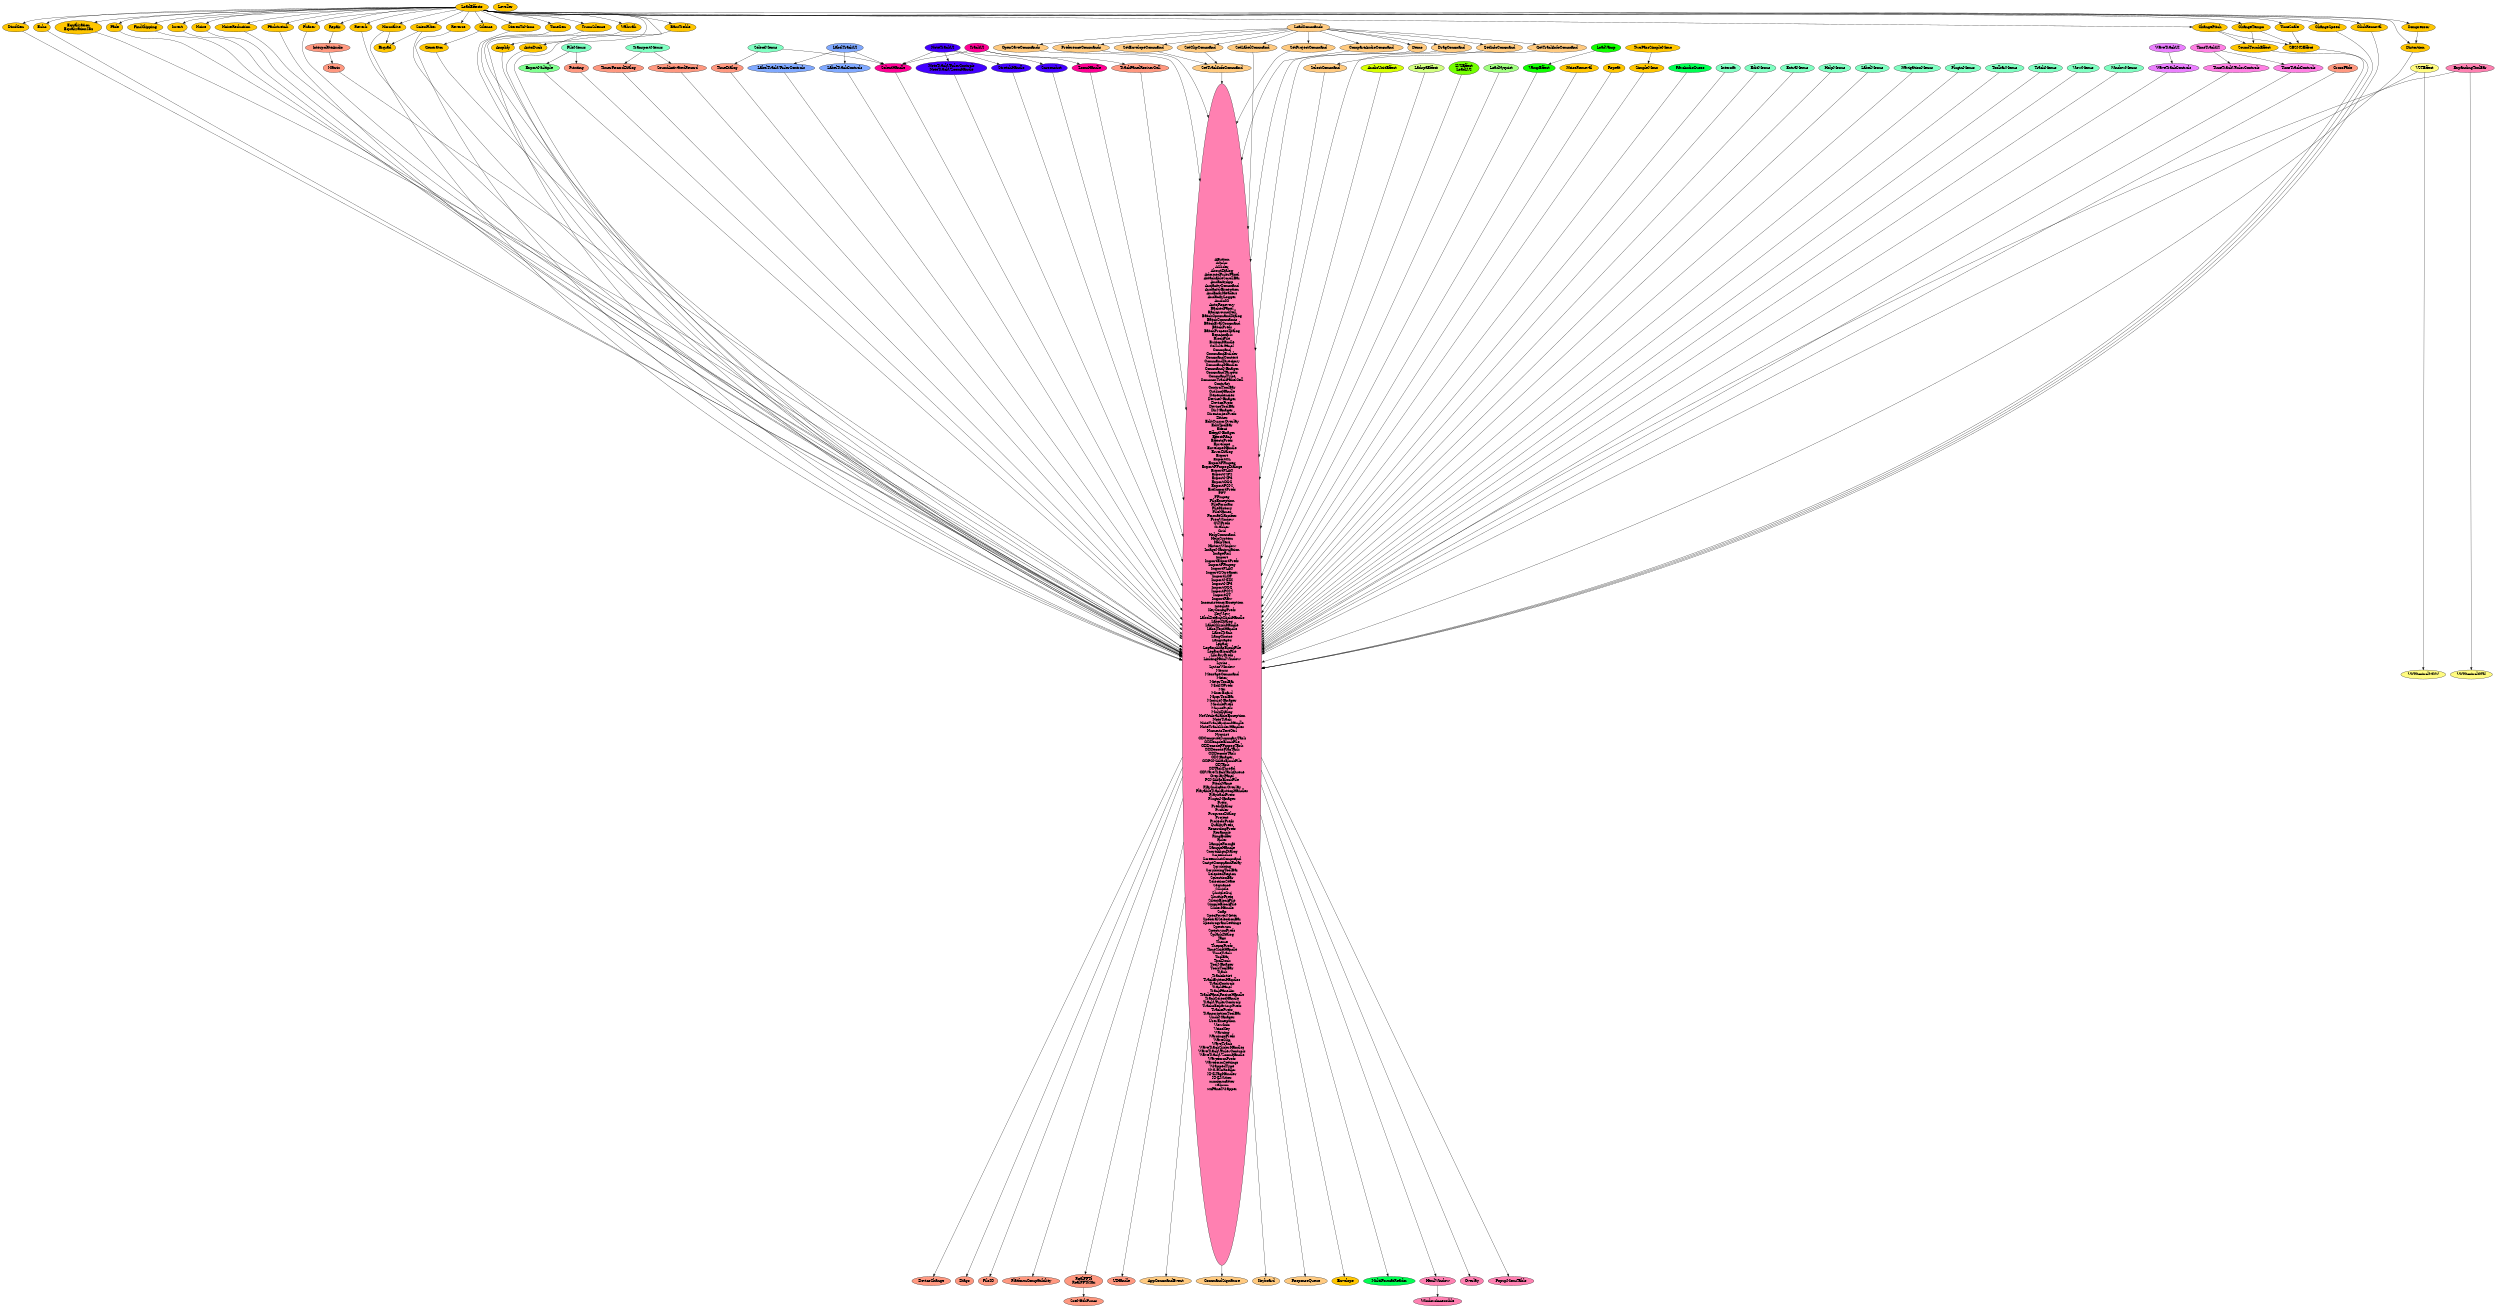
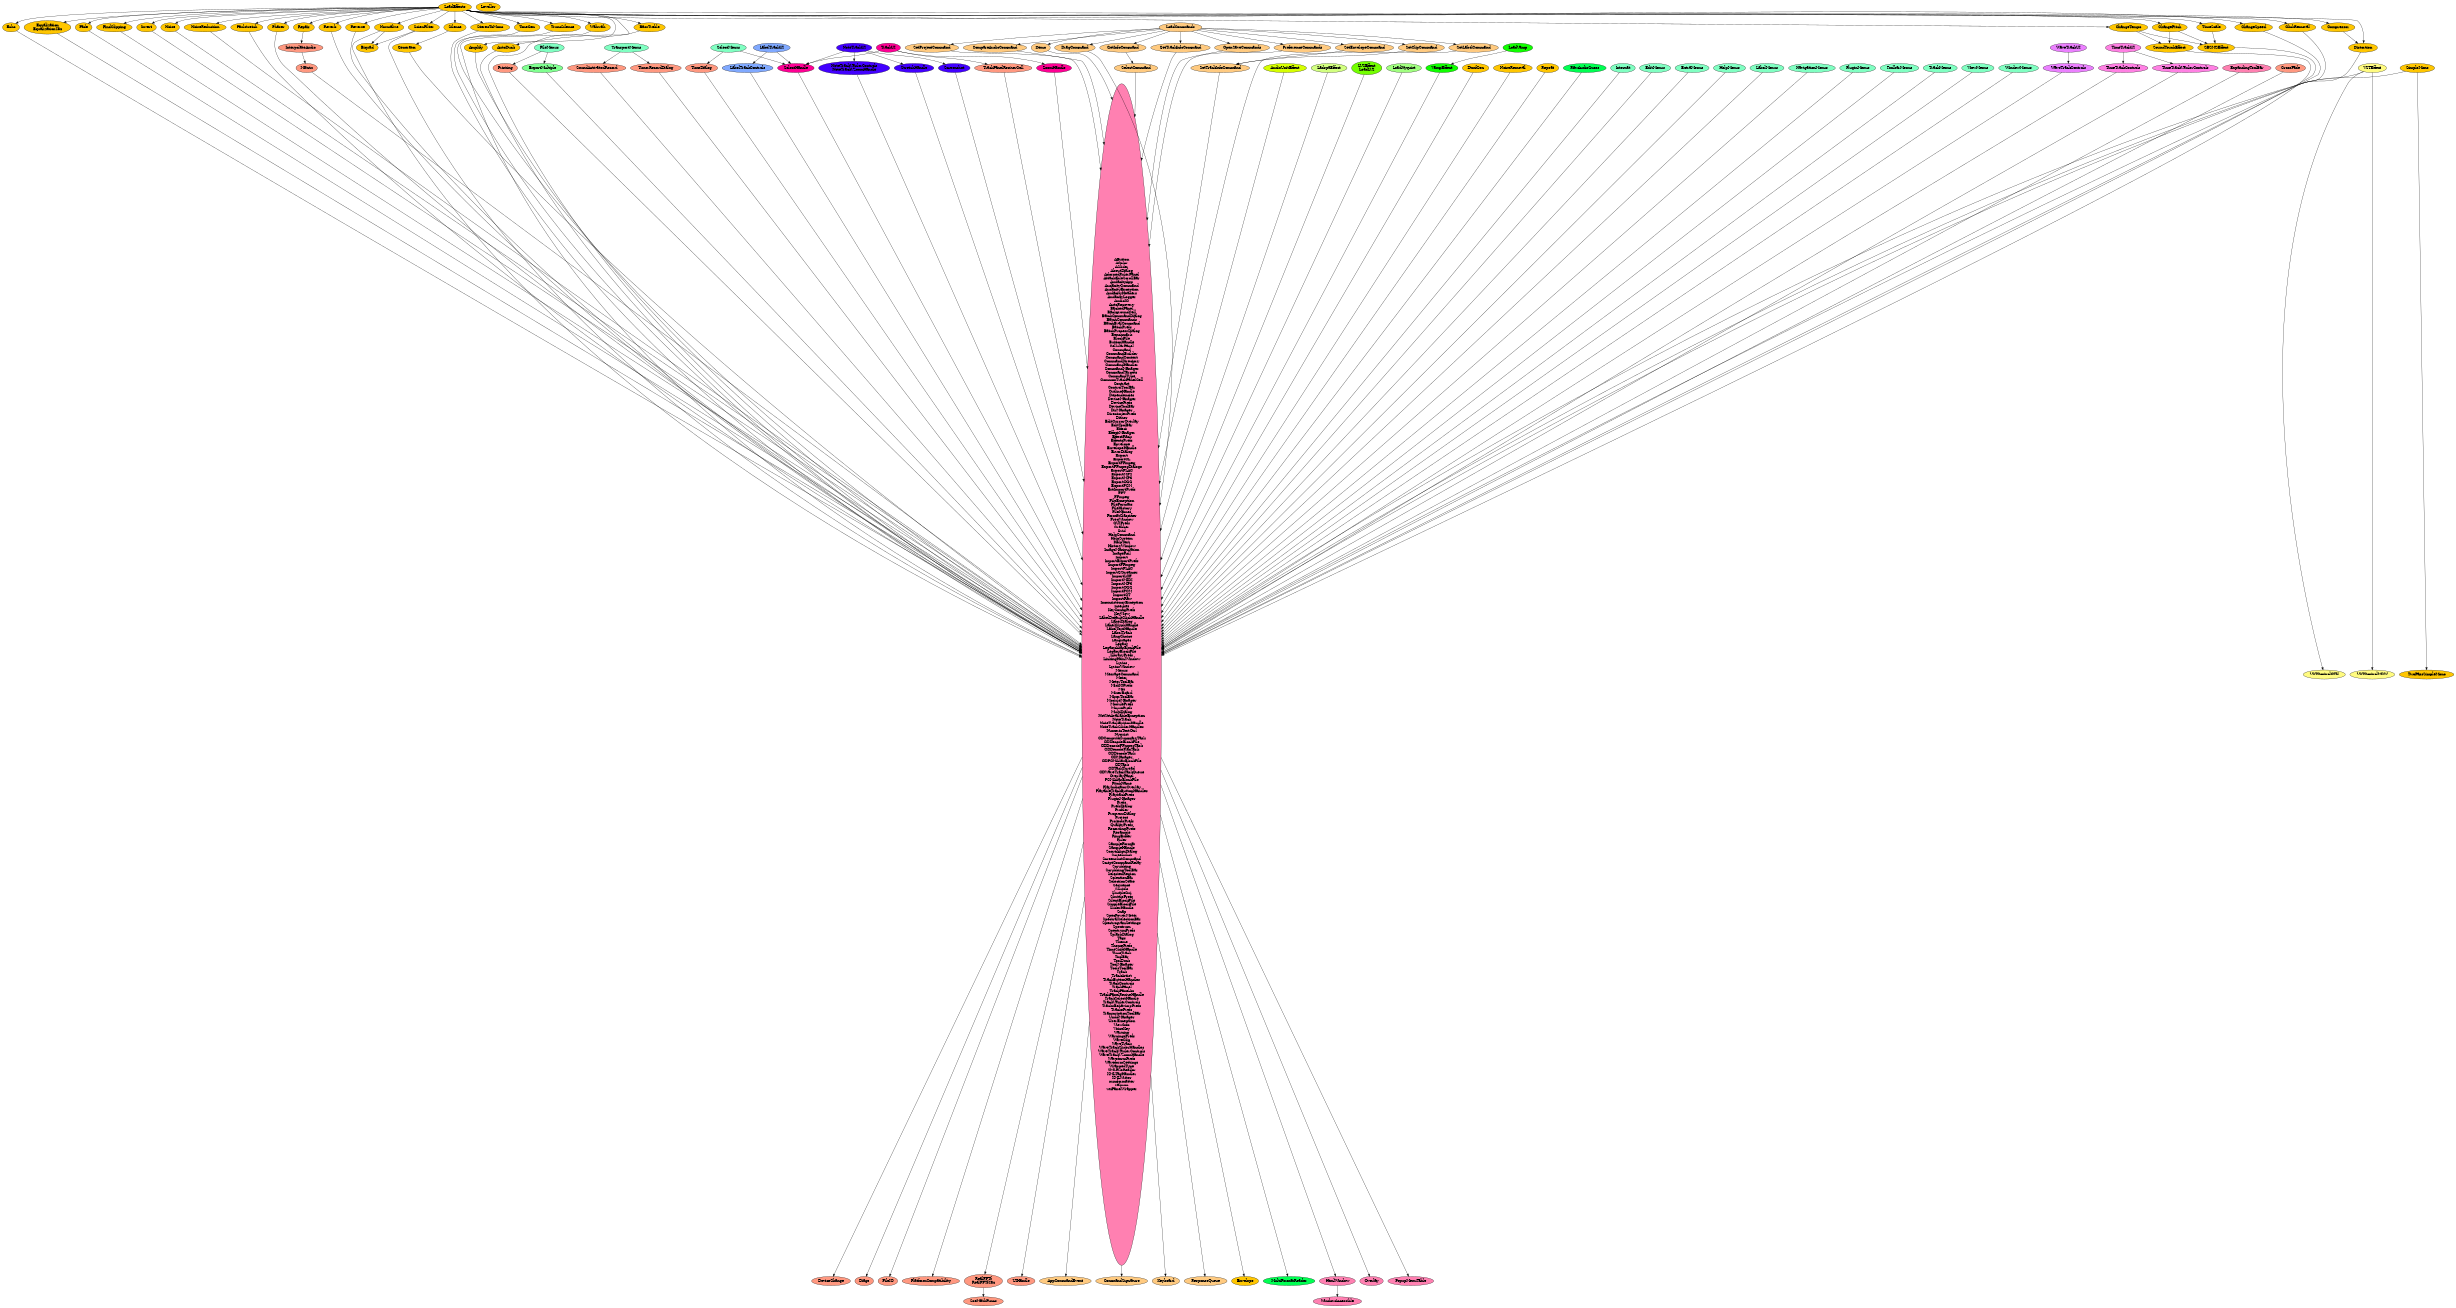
edge "LoadEffects" -> "DtmfGen": removed
edge "TwoPassSimpleMono" -> "SimpleMono": reversed
node "LabelTrackVRulerControls": removed
edge "ExpandingToolBar" -> "VSTControlGTK": now "VSTEffect" -> "VSTControlGTK"
